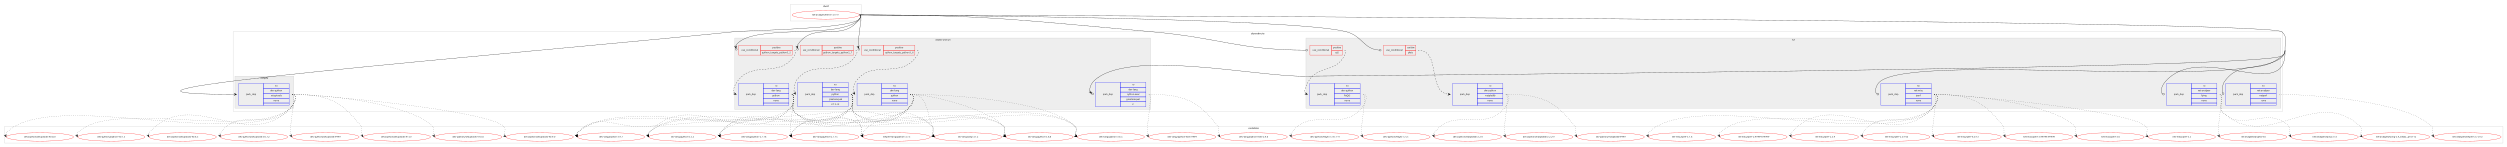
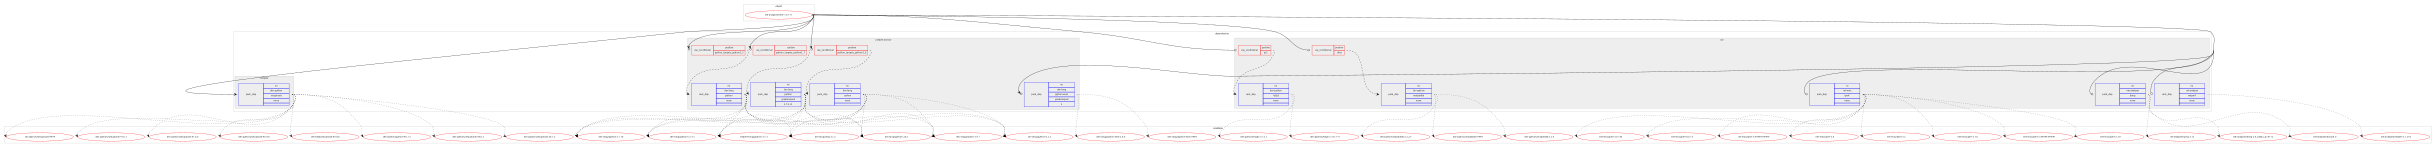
node "dev-python/setuptools-40.8.0": label "dev-python/setuptools-40.8.0" -> "dev-beta/setuptools-40.8.0"
node "dev-lang/python-3.6.8": removed
node "net-analyzer/targets-4.0": label "net-analyzer/targets-4.0" -> "net-analyzer/fping-4.0"
